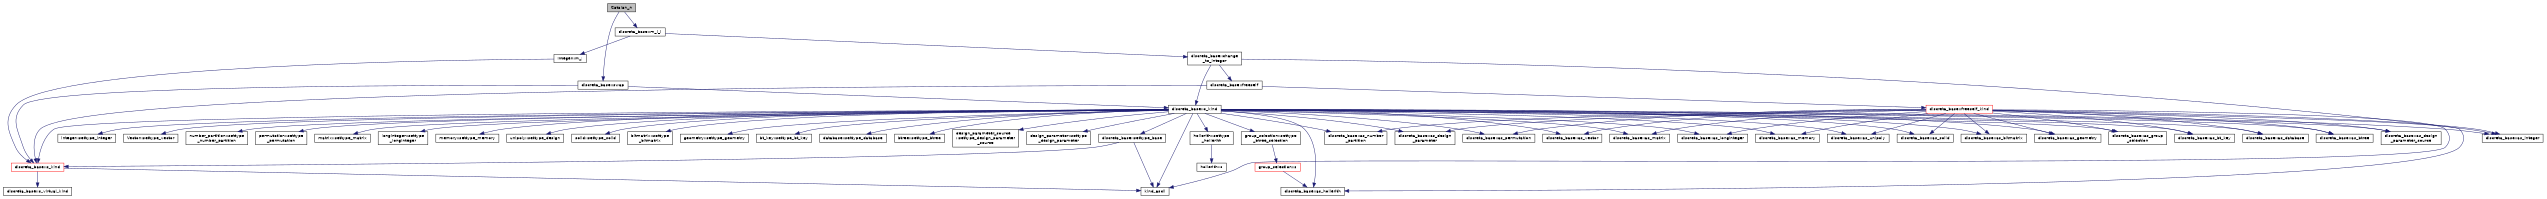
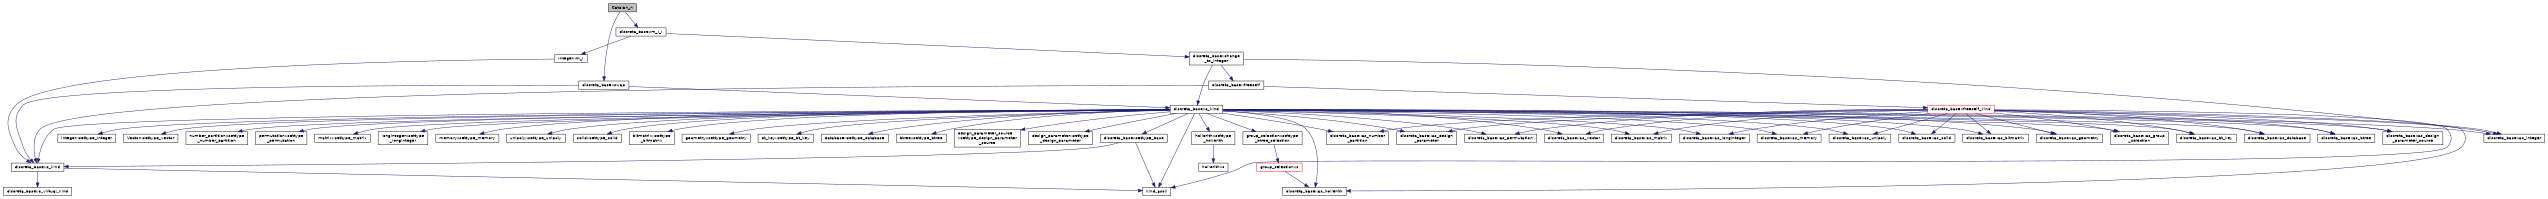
node "unipoly::settype_design": label "unipoly::settype_design" -> "unipoly::settype_unipoly"
node "discreta_base::s_kind": color red -> black
